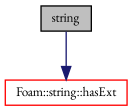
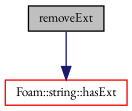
node "string": label "string" -> "removeExt"
